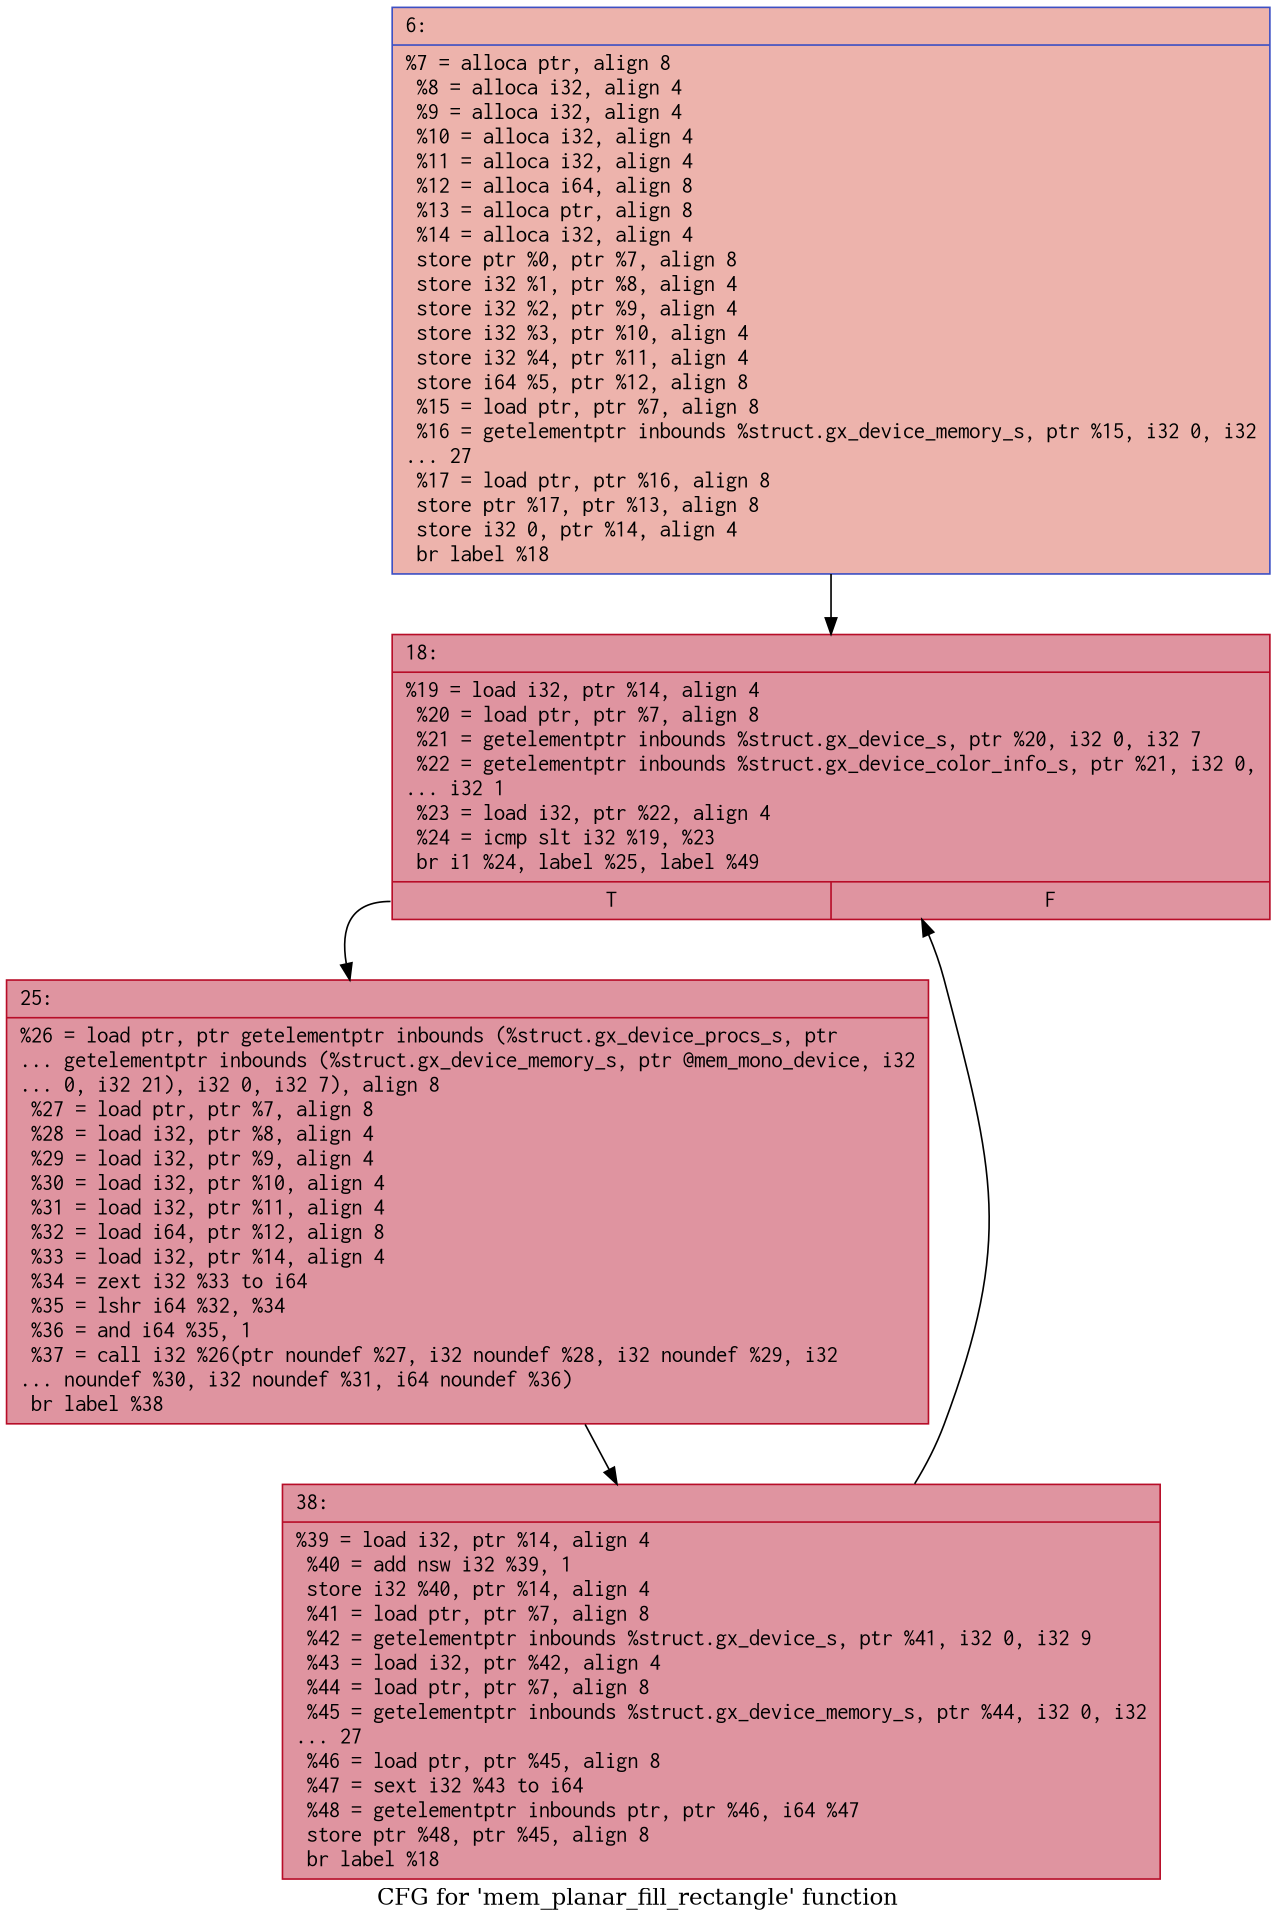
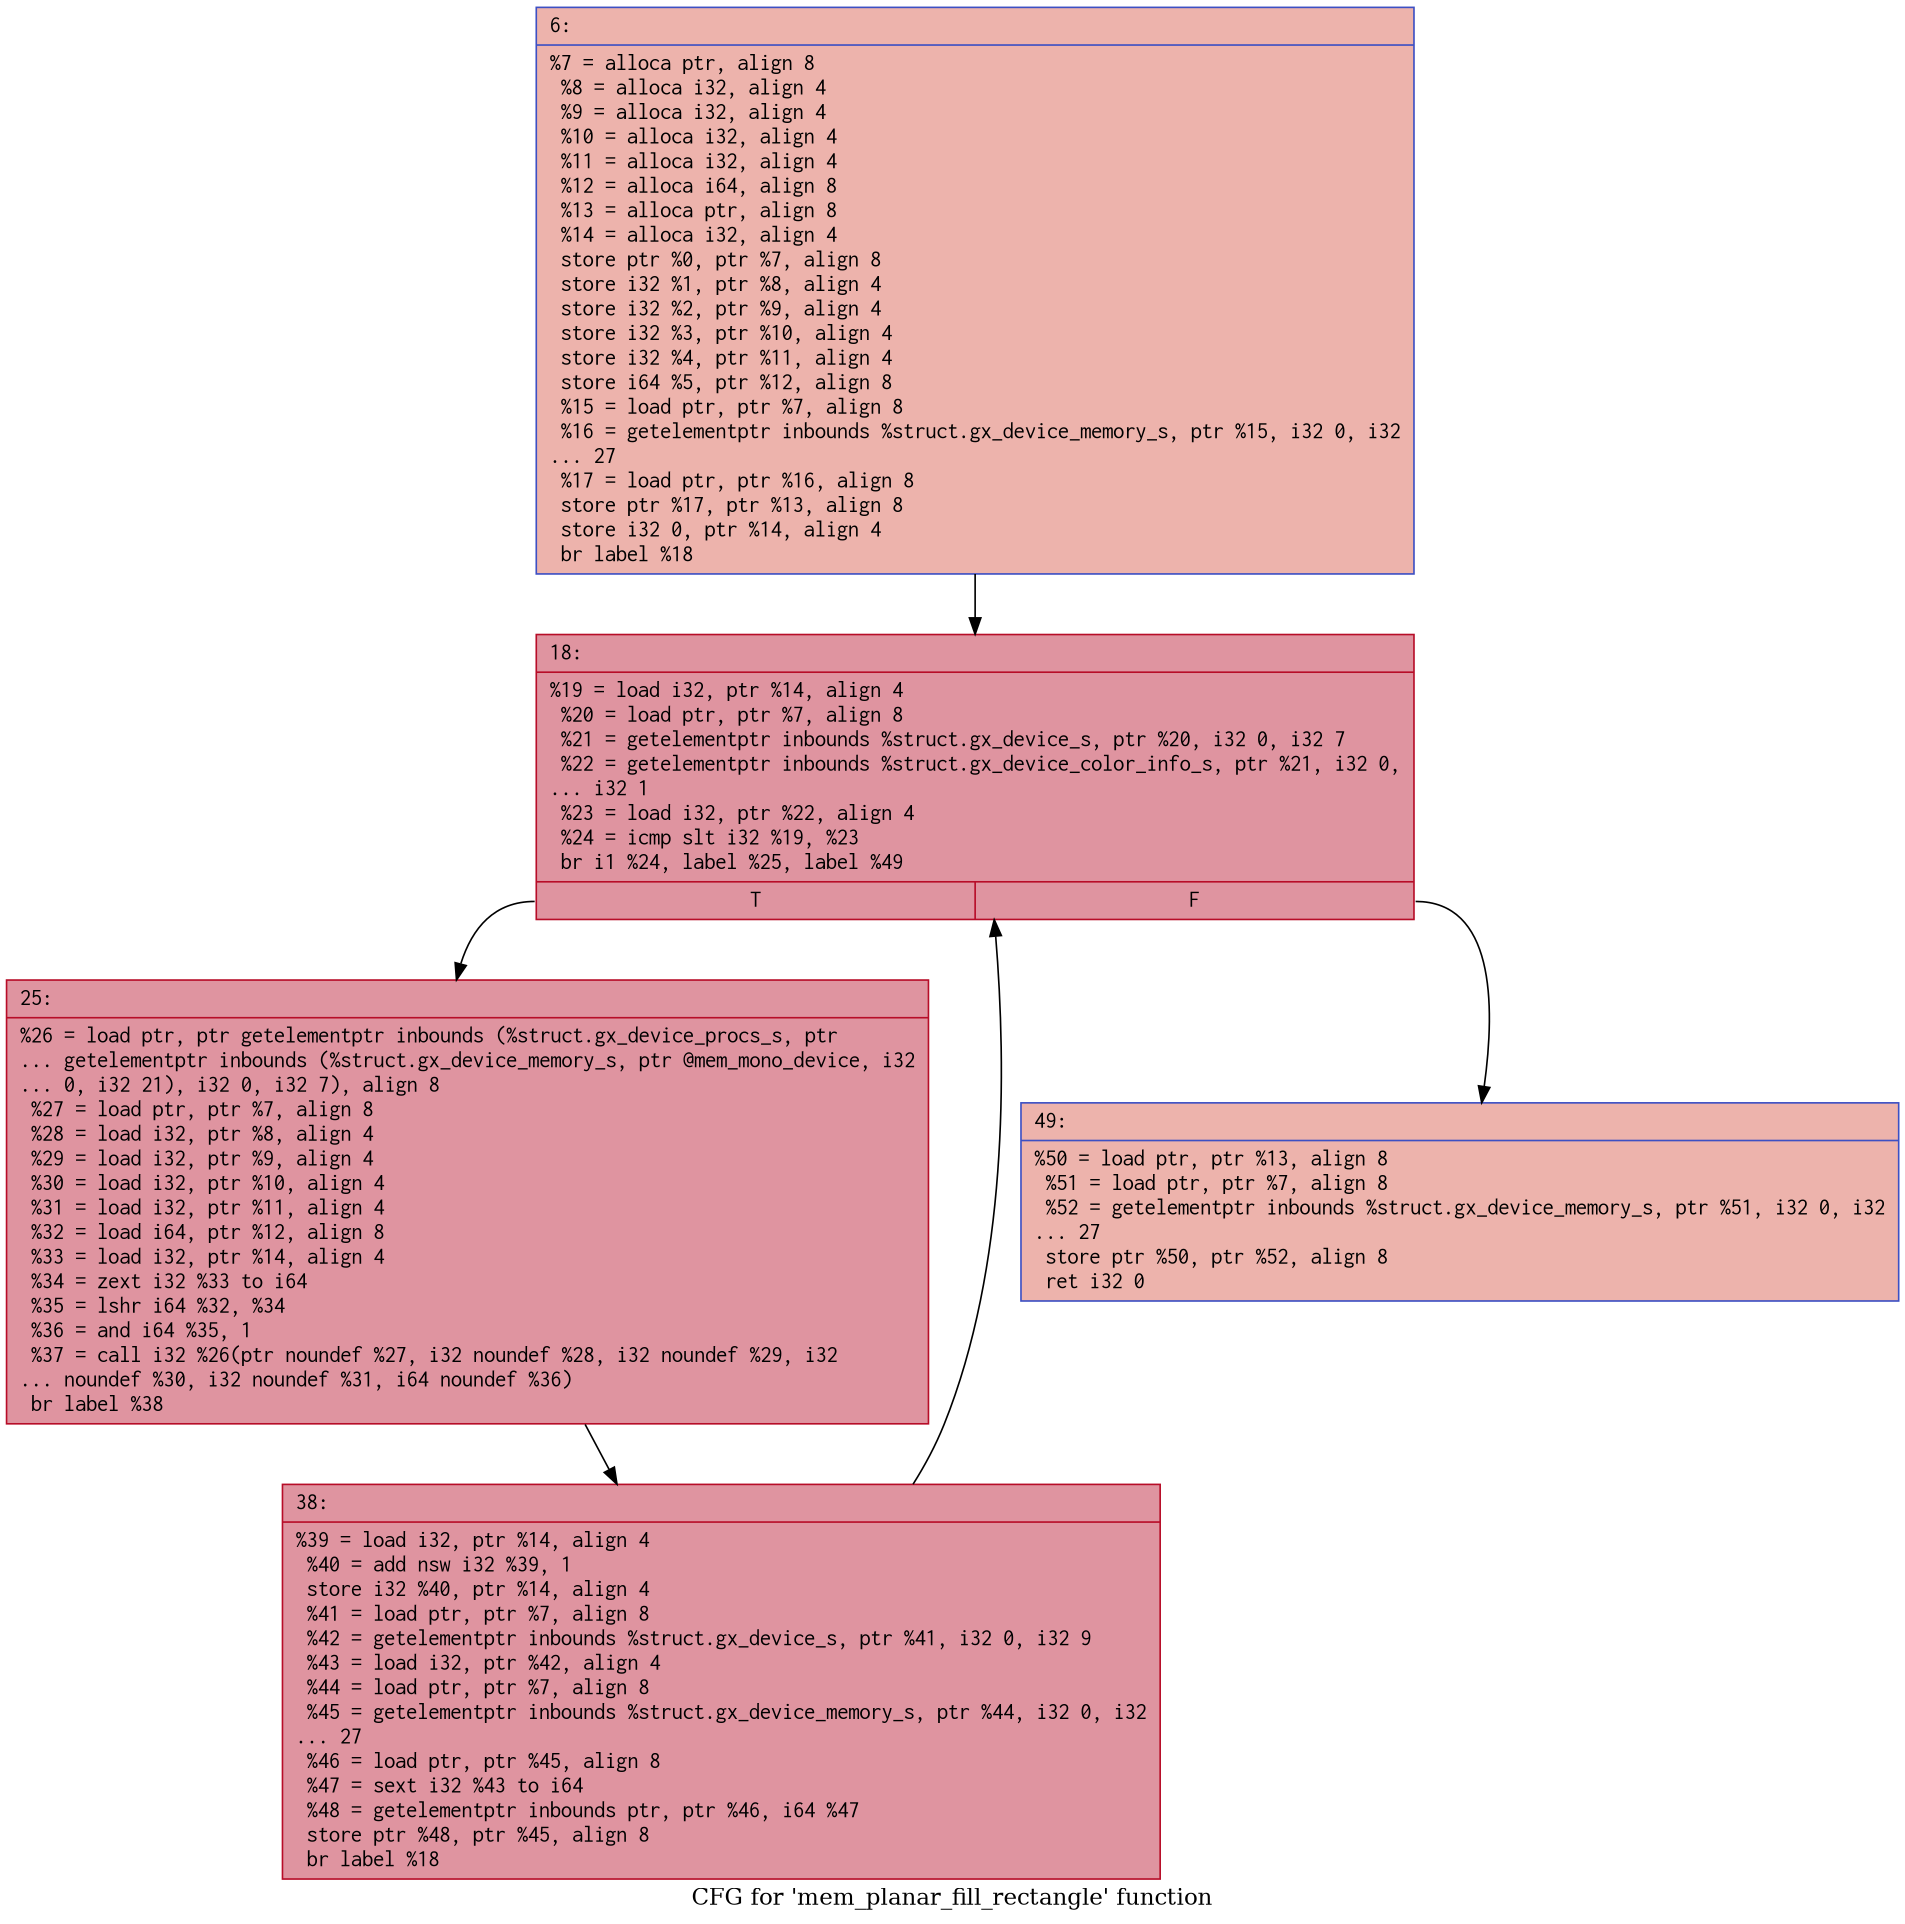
node "49:": added
